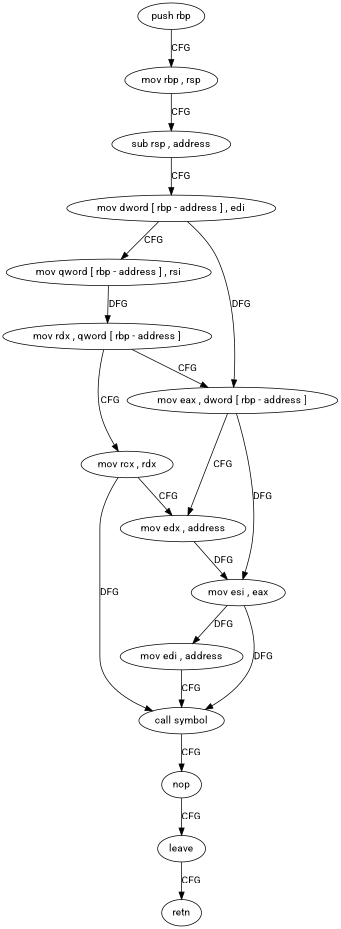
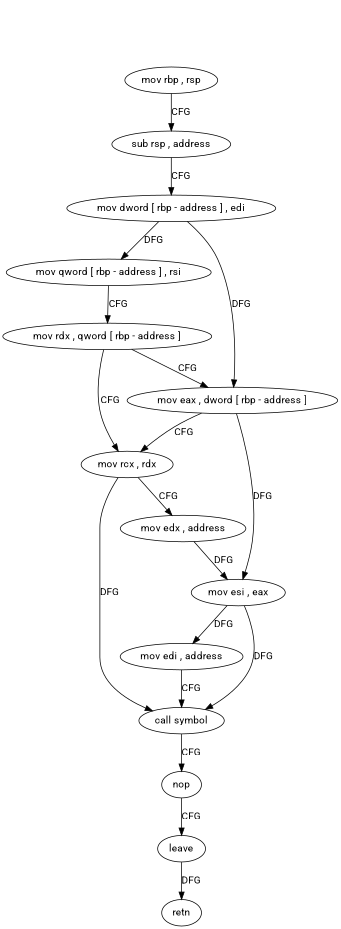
node "push rbp": removed
edge "mov dword [ rbp - address ] , edi" -> "mov qword [ rbp - address ] , rsi": label "CFG" -> "DFG"
edge "mov qword [ rbp - address ] , rsi" -> "mov rdx , qword [ rbp - address ]": label "DFG" -> "CFG"
edge "mov eax , dword [ rbp - address ]" -> "mov edx , address": now "mov eax , dword [ rbp - address ]" -> "mov rcx , rdx"
edge "leave" -> "retn": label "CFG" -> "DFG"
